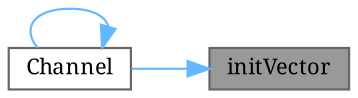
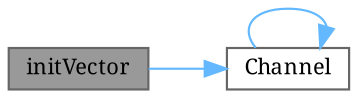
edge "Channel" -> "initVector": reversed
